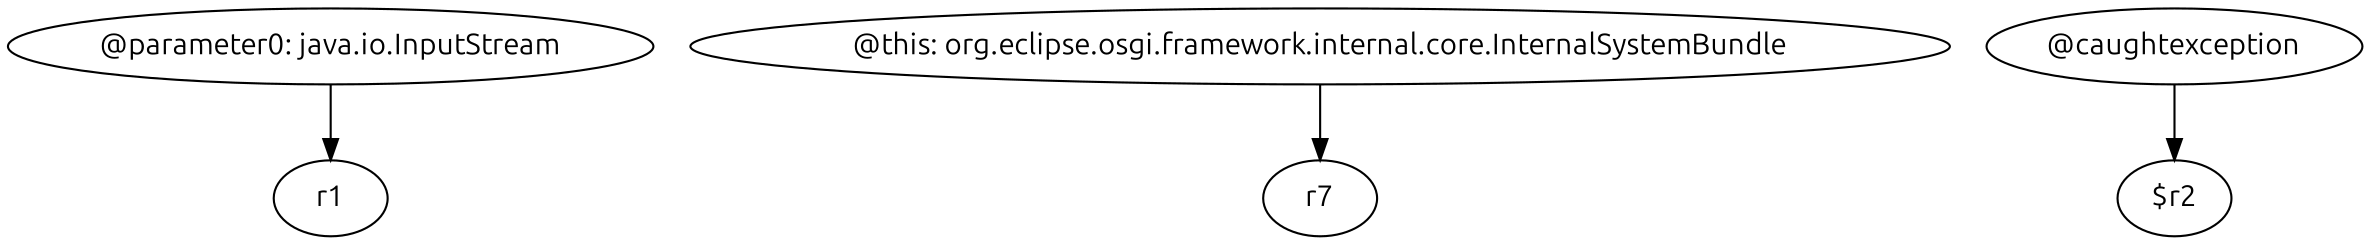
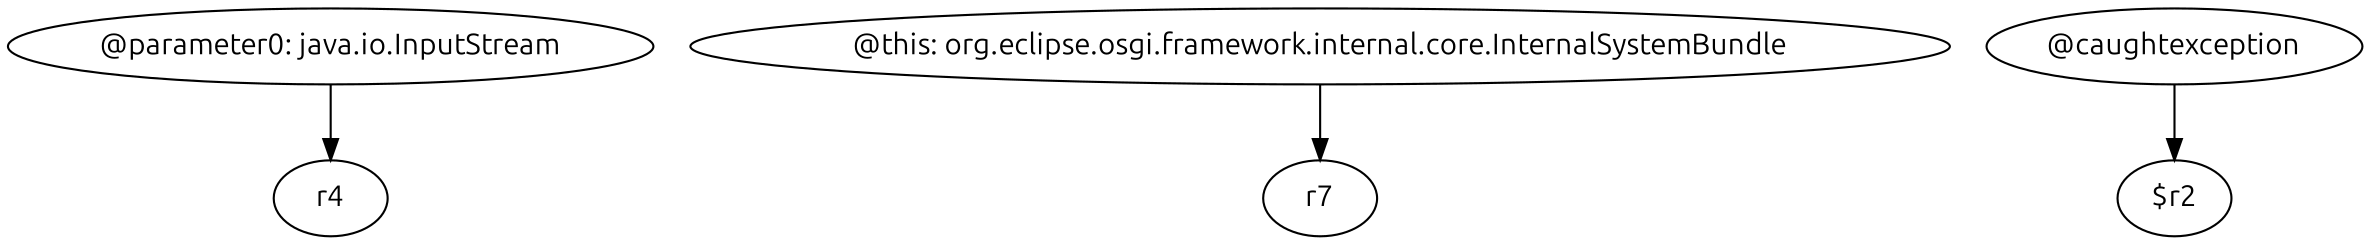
node "r1": label "r1" -> "r4"
